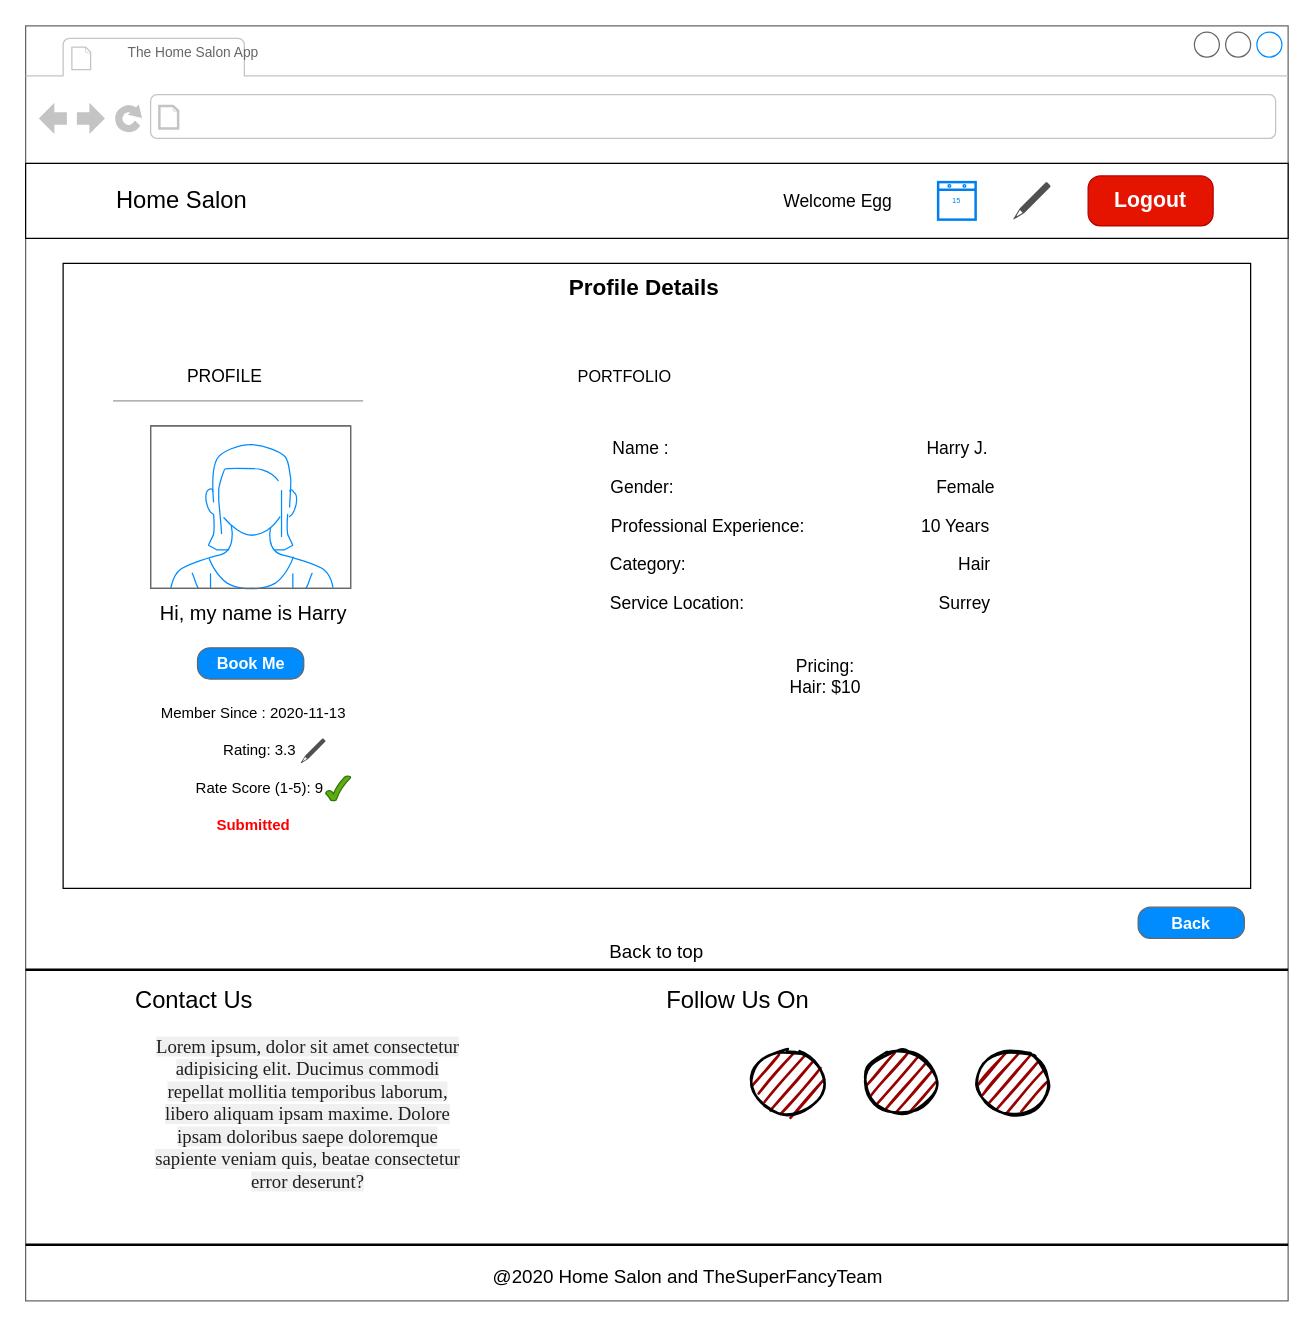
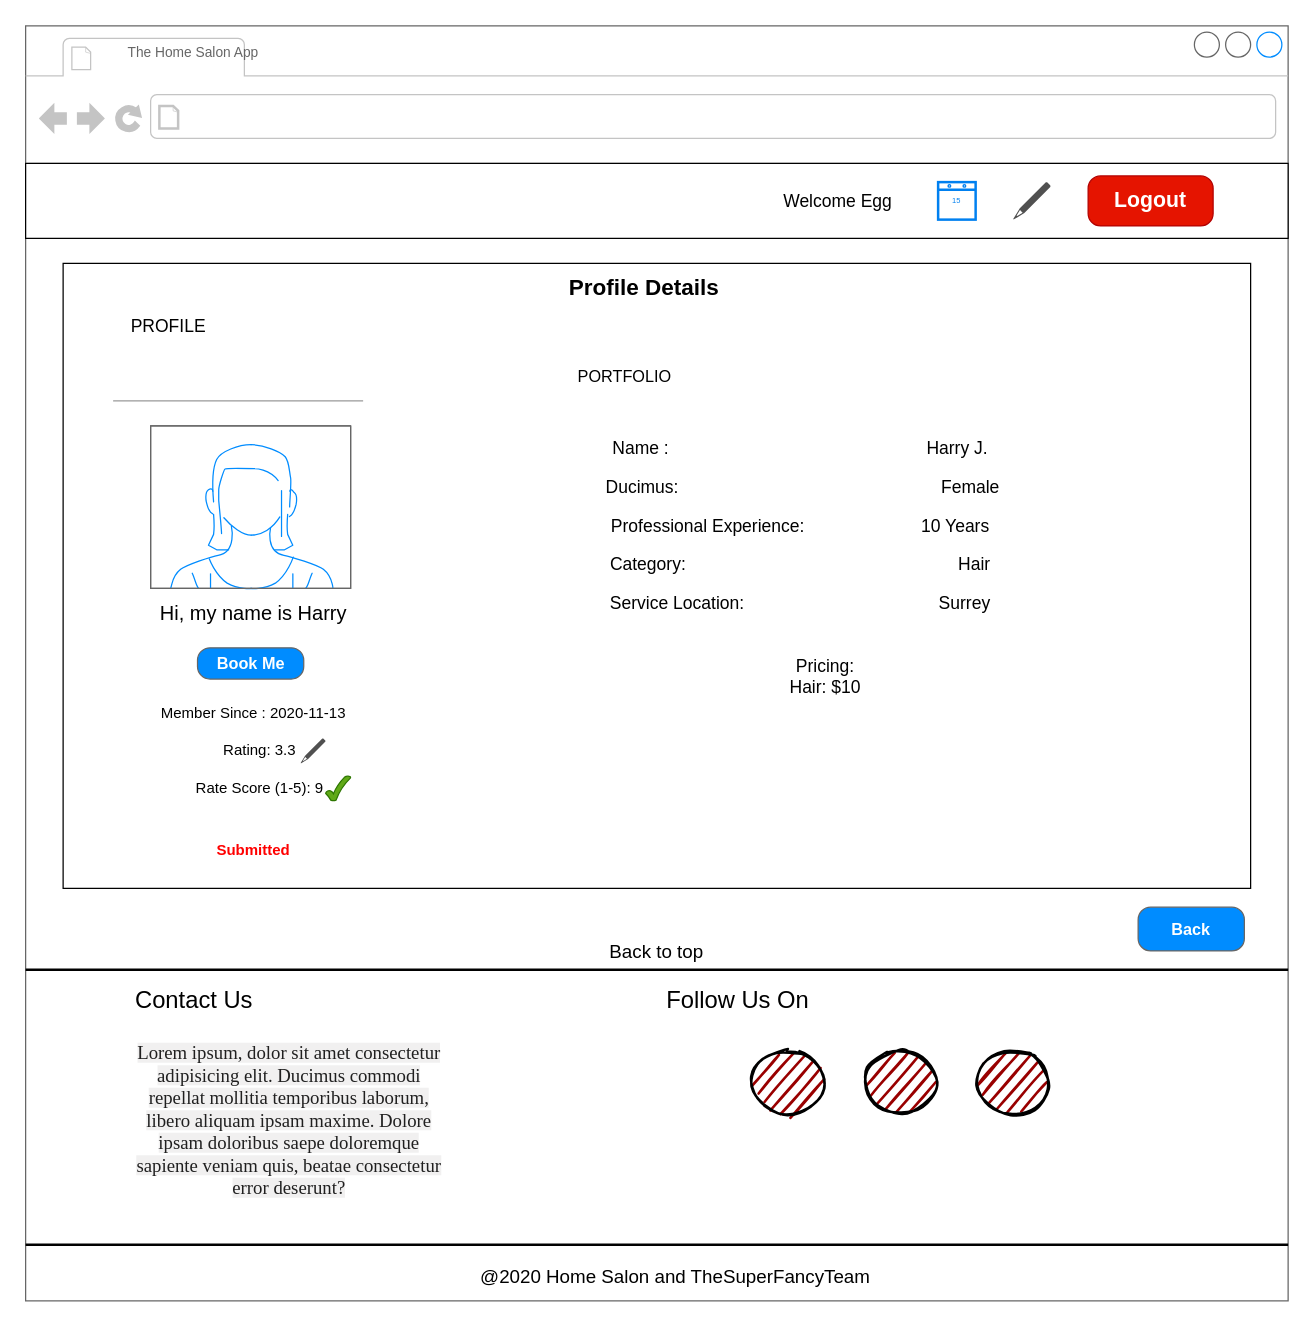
node "Home Salon": removed
node "PROFILE": moved (225, 376) -> (169, 326)
node "Name : Harry J. Gender: Female Professional Experience: 10 Years Category: Hair Service Location: Surrey": label "Name : Harry J. Gender: Female Professional Experience: 10 Years Category: Hair Service Location: Surrey" -> "Name : Harry J. Ducimus: Female Professional Experience: 10 Years Category: Hair Service Location: Surrey"
node "Submitted": moved (254, 826) -> (254, 851)
node "Back": size 106x31 -> 106x44
node "Lorem ipsum, dolor sit amet consectetur adipisicing elit. Ducimus commodi repellat mollitia temporibus laborum, libero aliquam ipsam maxime. Dolore ipsam doloribus saepe doloremque sapiente veniam quis, beatae consectetur error deserunt?": moved (308, 1113) -> (290, 1119)
node "@2020 Home Salon and TheSuperFancyTeam": moved (688, 1276) -> (676, 1276)
